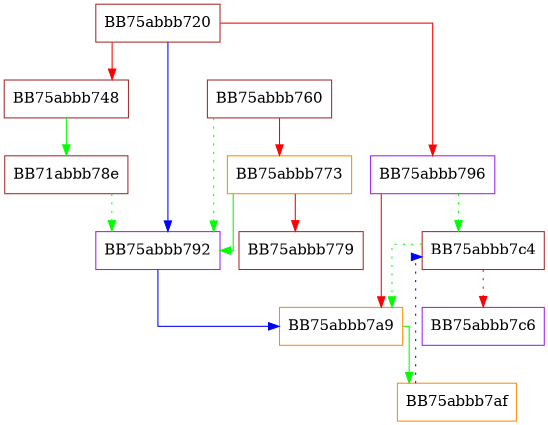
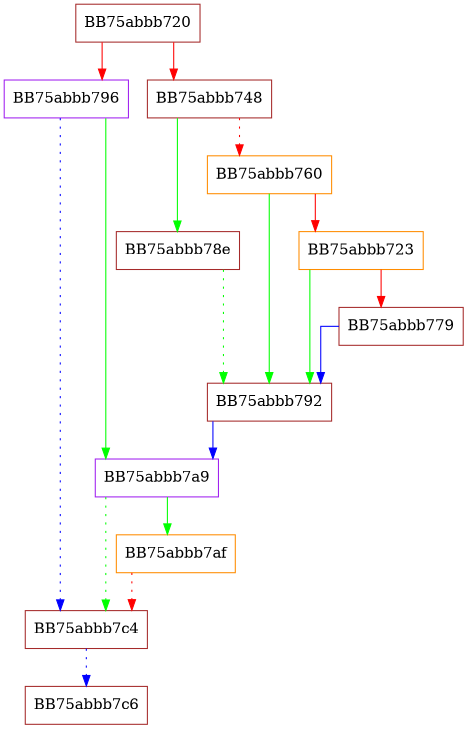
node "BB75abbb760": color brown -> darkorange
edge "BB75abbb748" -> "BB75abbb760": added
edge "BB75abbb720" -> "BB75abbb792": now "BB75abbb779" -> "BB75abbb792"
edge "BB75abbb760" -> "BB75abbb792": style dotted -> solid
node "BB71abbb78e": label "BB71abbb78e" -> "BB75abbb78e"
node "BB75abbb773": label "BB75abbb773" -> "BB75abbb723"
edge "BB75abbb796" -> "BB75abbb7c4": color green -> blue
edge "BB75abbb796" -> "BB75abbb7a9": color red -> green
node "BB75abbb792": color purple -> brown
edge "BB75abbb7c4" -> "BB75abbb7a9": reversed
edge "BB75abbb7c4" -> "BB75abbb7c6": color red -> blue
edge "BB75abbb7af" -> "BB75abbb7c4": color blue -> red
node "BB75abbb7a9": color darkorange -> purple
node "BB75abbb7c6": color purple -> brown
